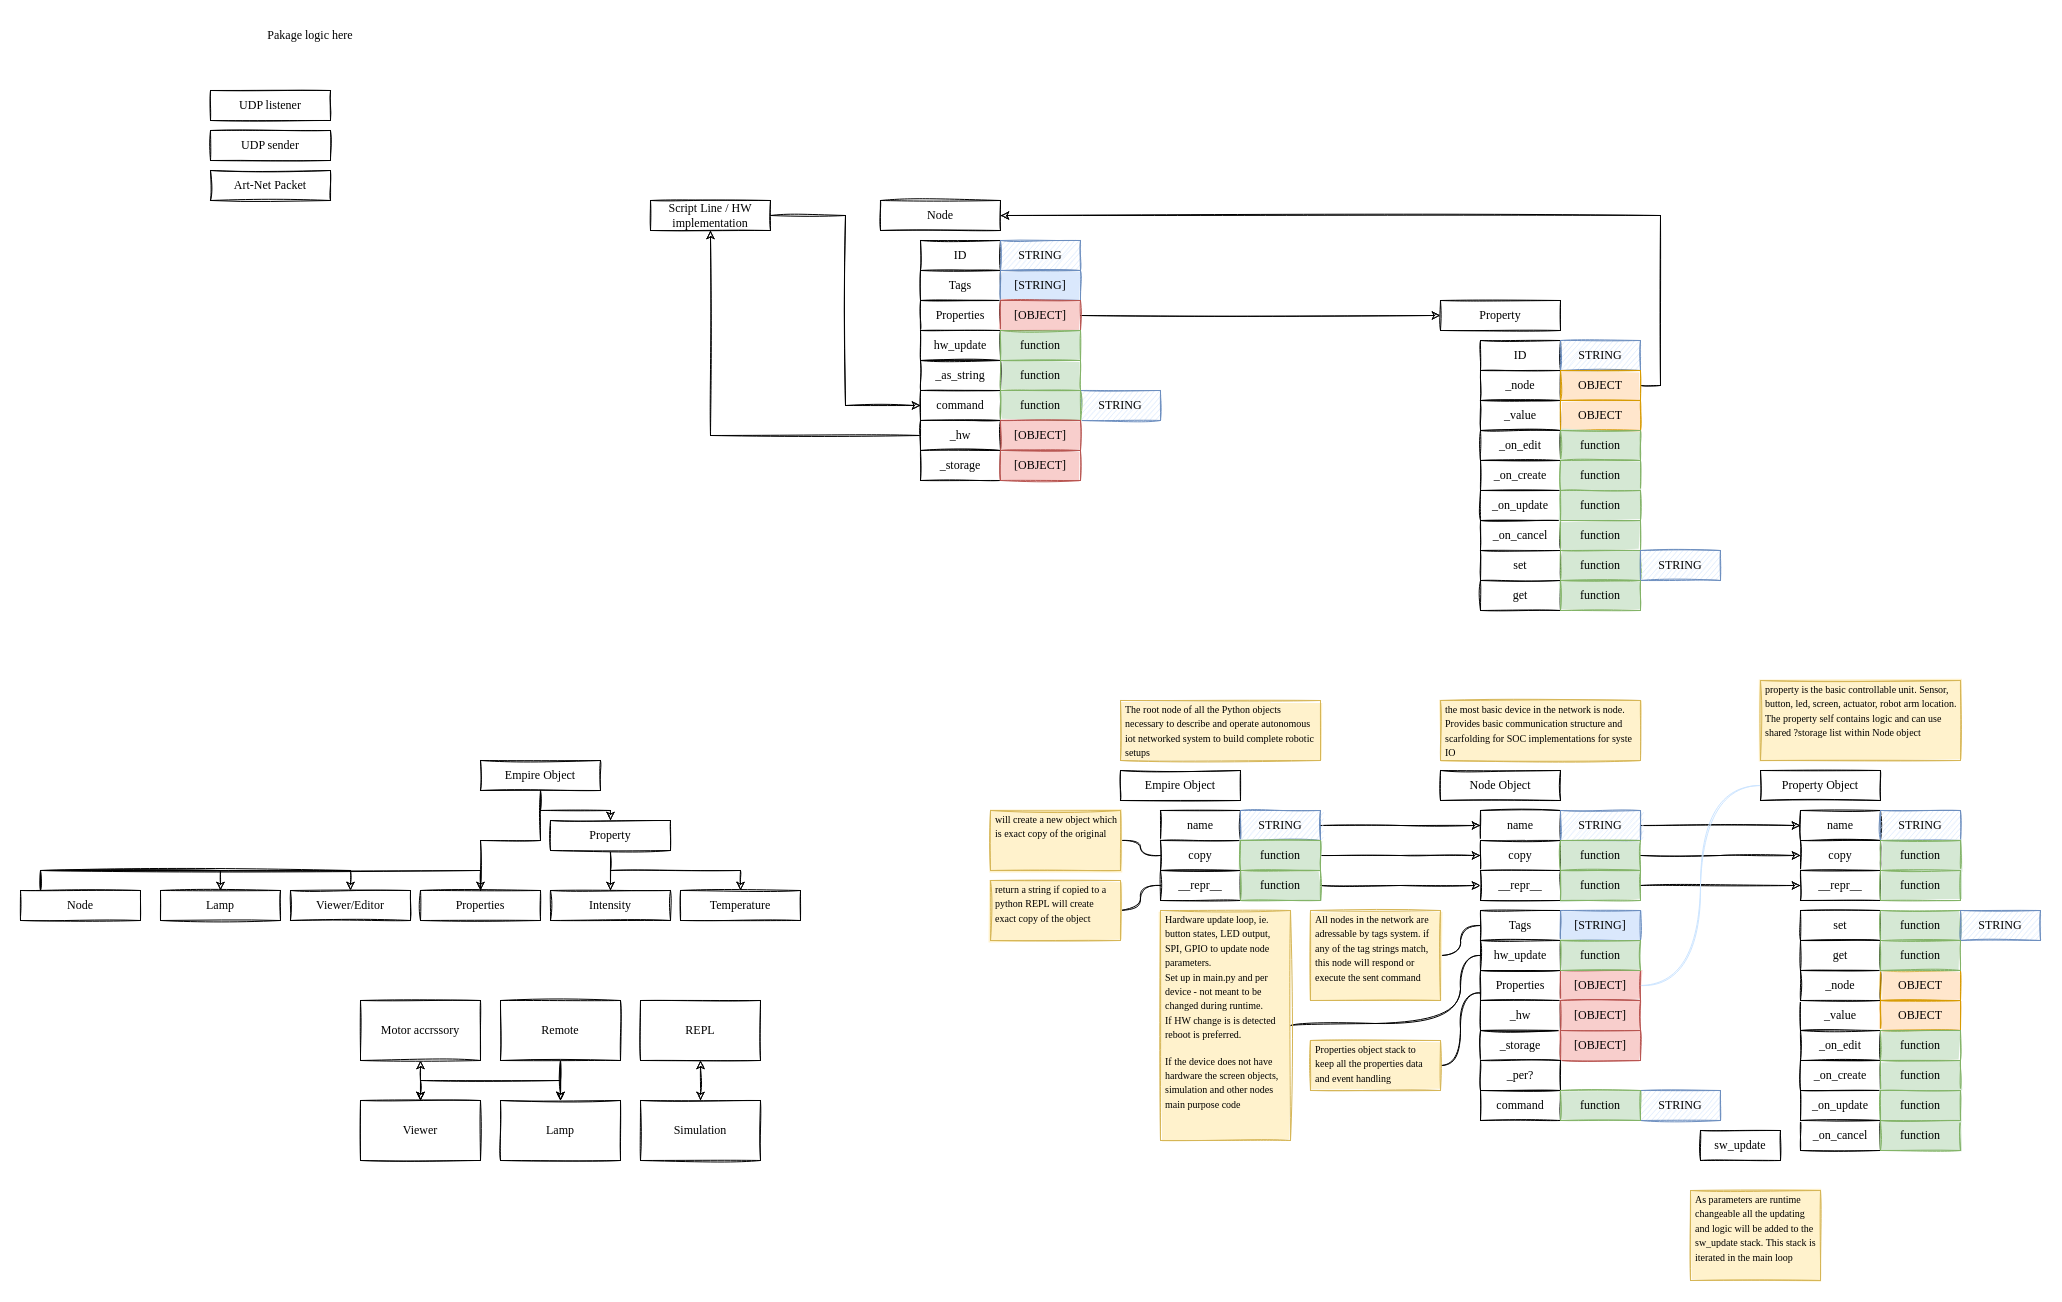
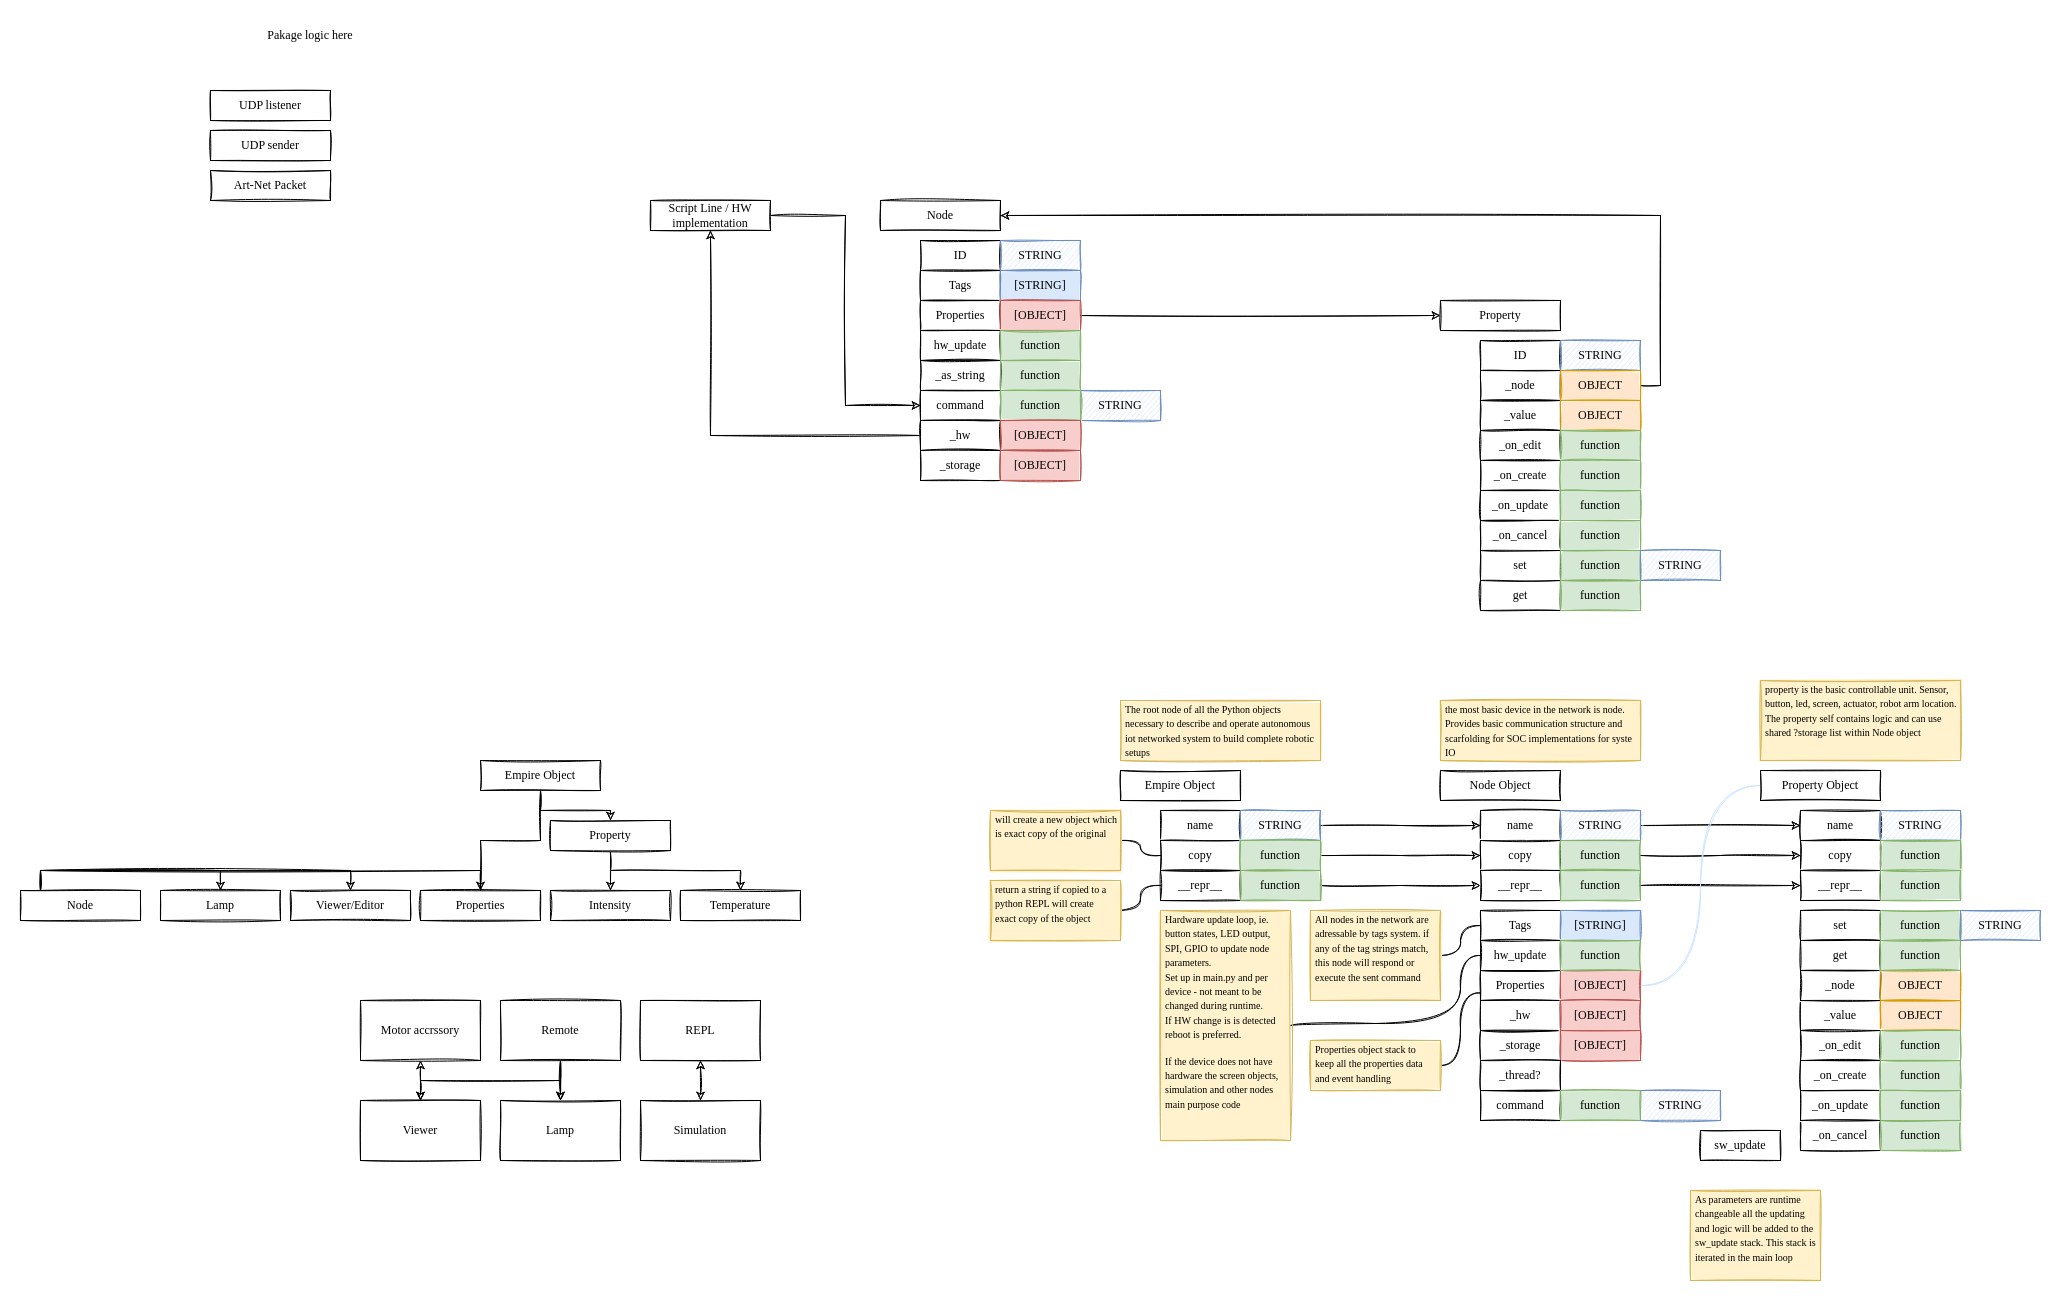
node "_per?": label "_per?" -> "_thread?"
